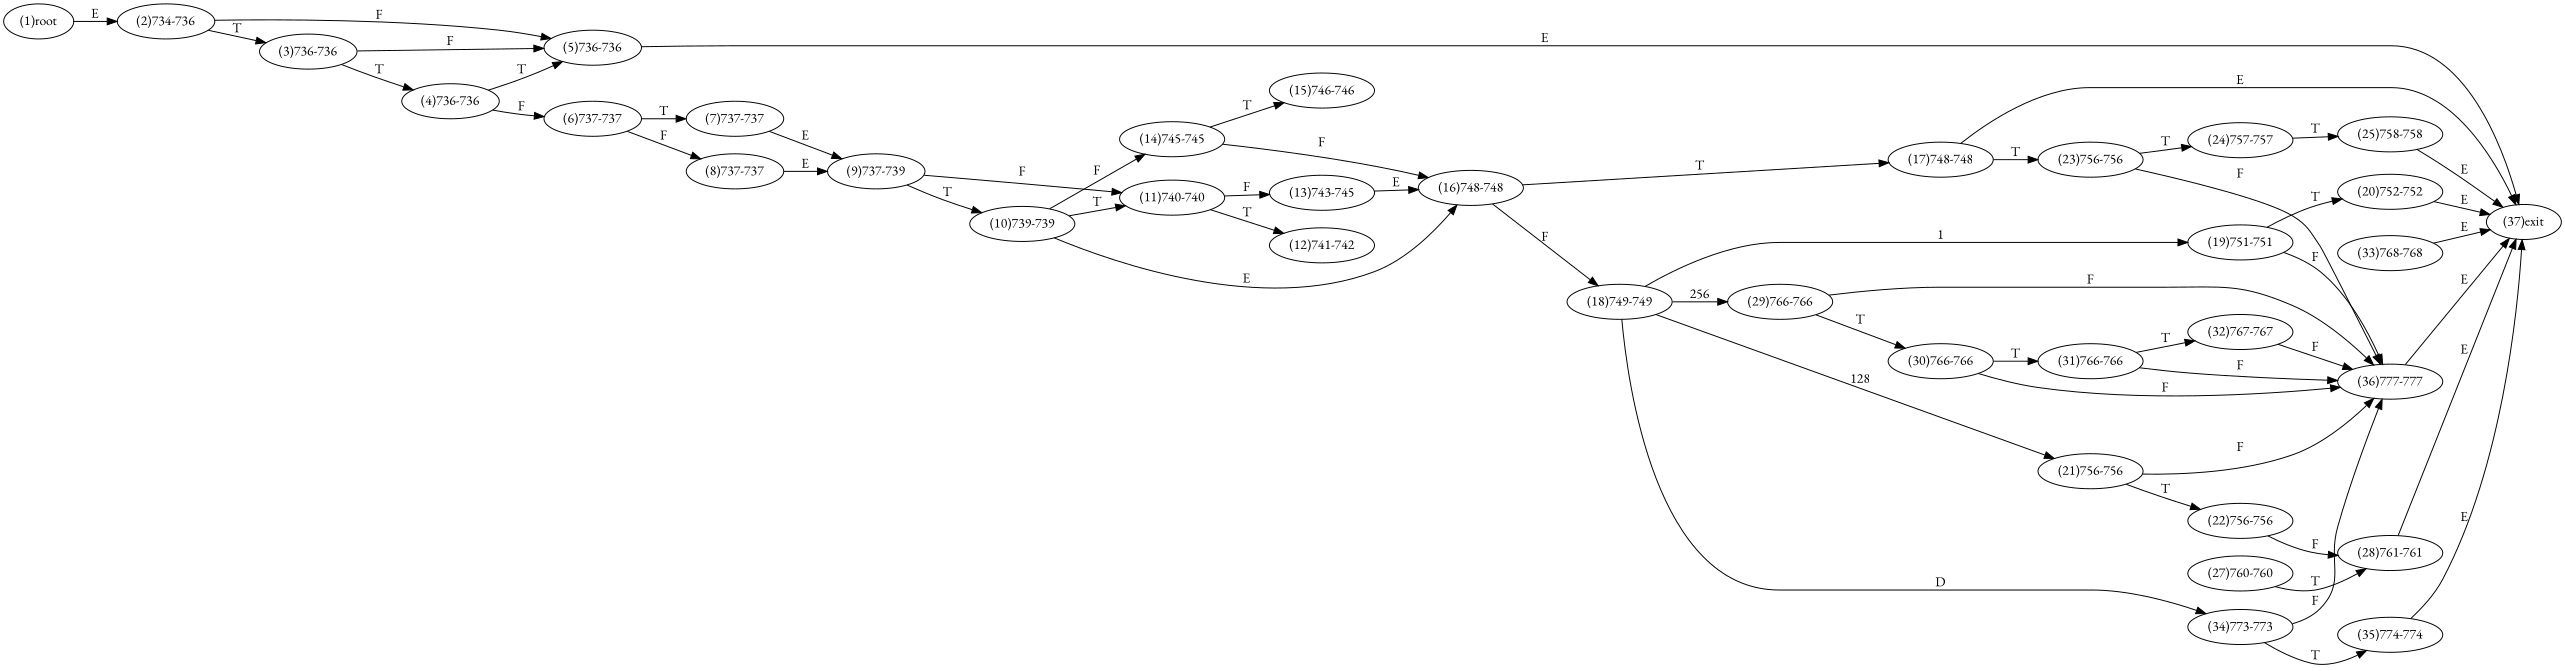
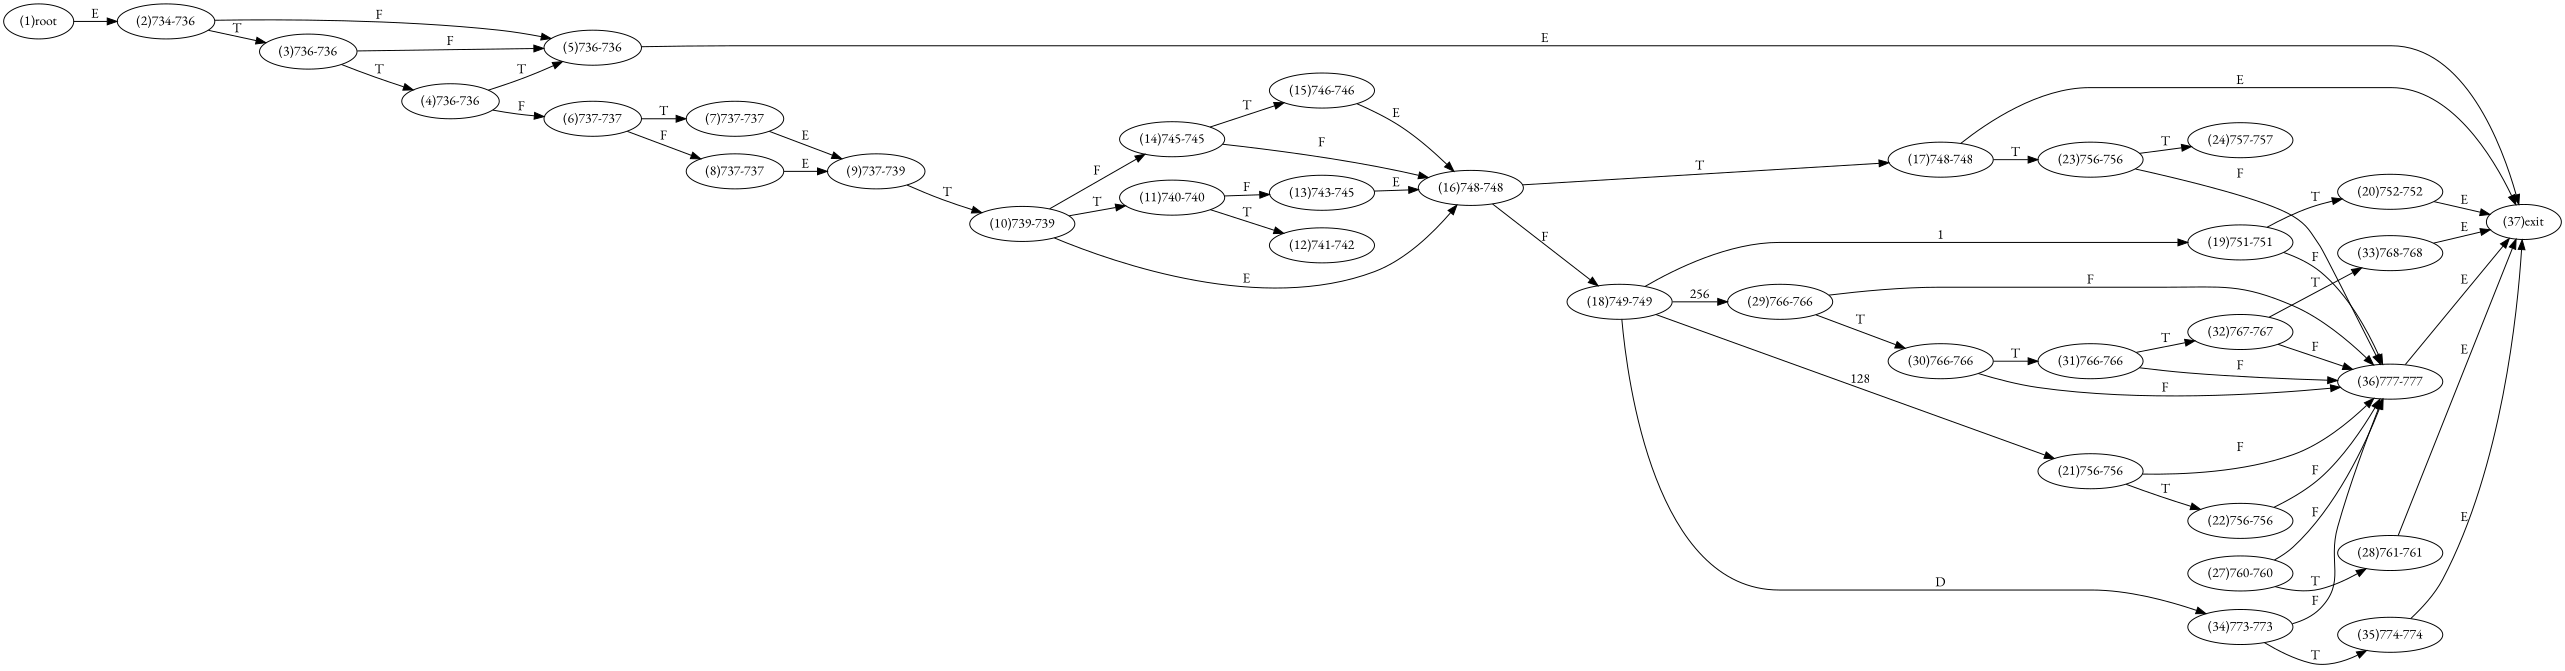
edge "(15)746-746" -> "(16)748-748": added, label "E"
node "(25)758-758": removed
edge "(9)737-739" -> "(11)740-740": removed, label "F"
edge "(32)767-767" -> "(33)768-768": added, label "T"
edge "(27)760-760" -> "(36)777-777": added, label "F"
edge "(22)756-756" -> "(28)761-761": now "(22)756-756" -> "(36)777-777"
